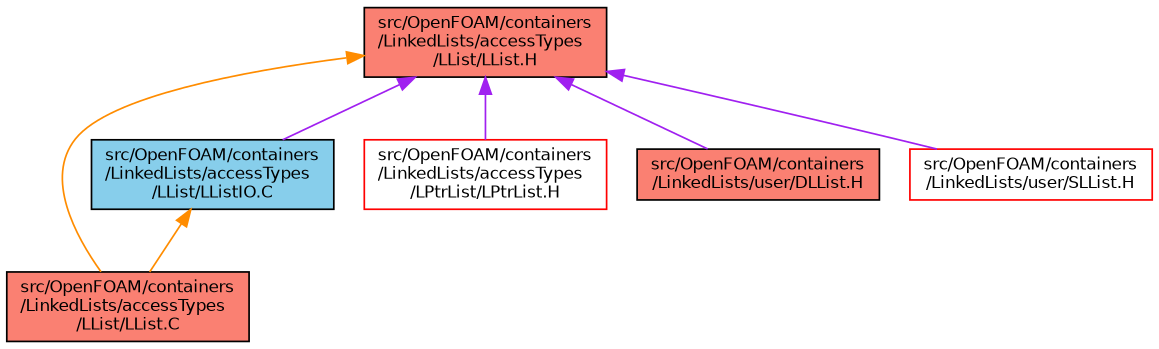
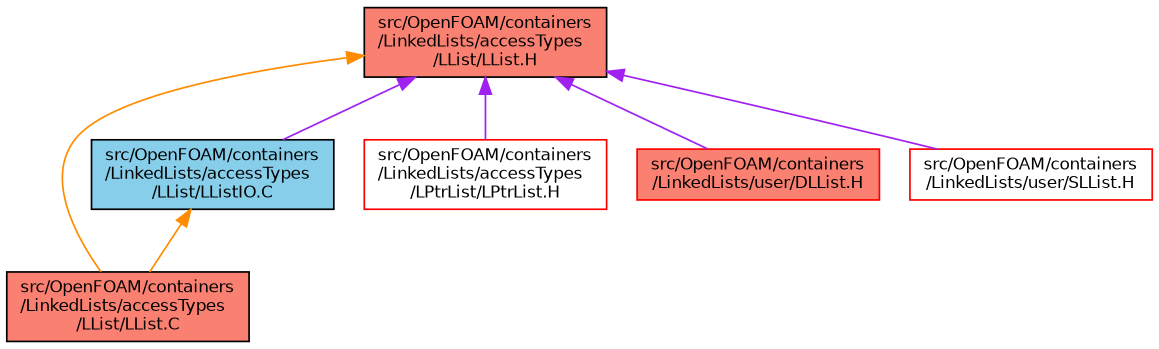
node "src/OpenFOAM/containers /LinkedLists/user/DLList.H": color black -> red
